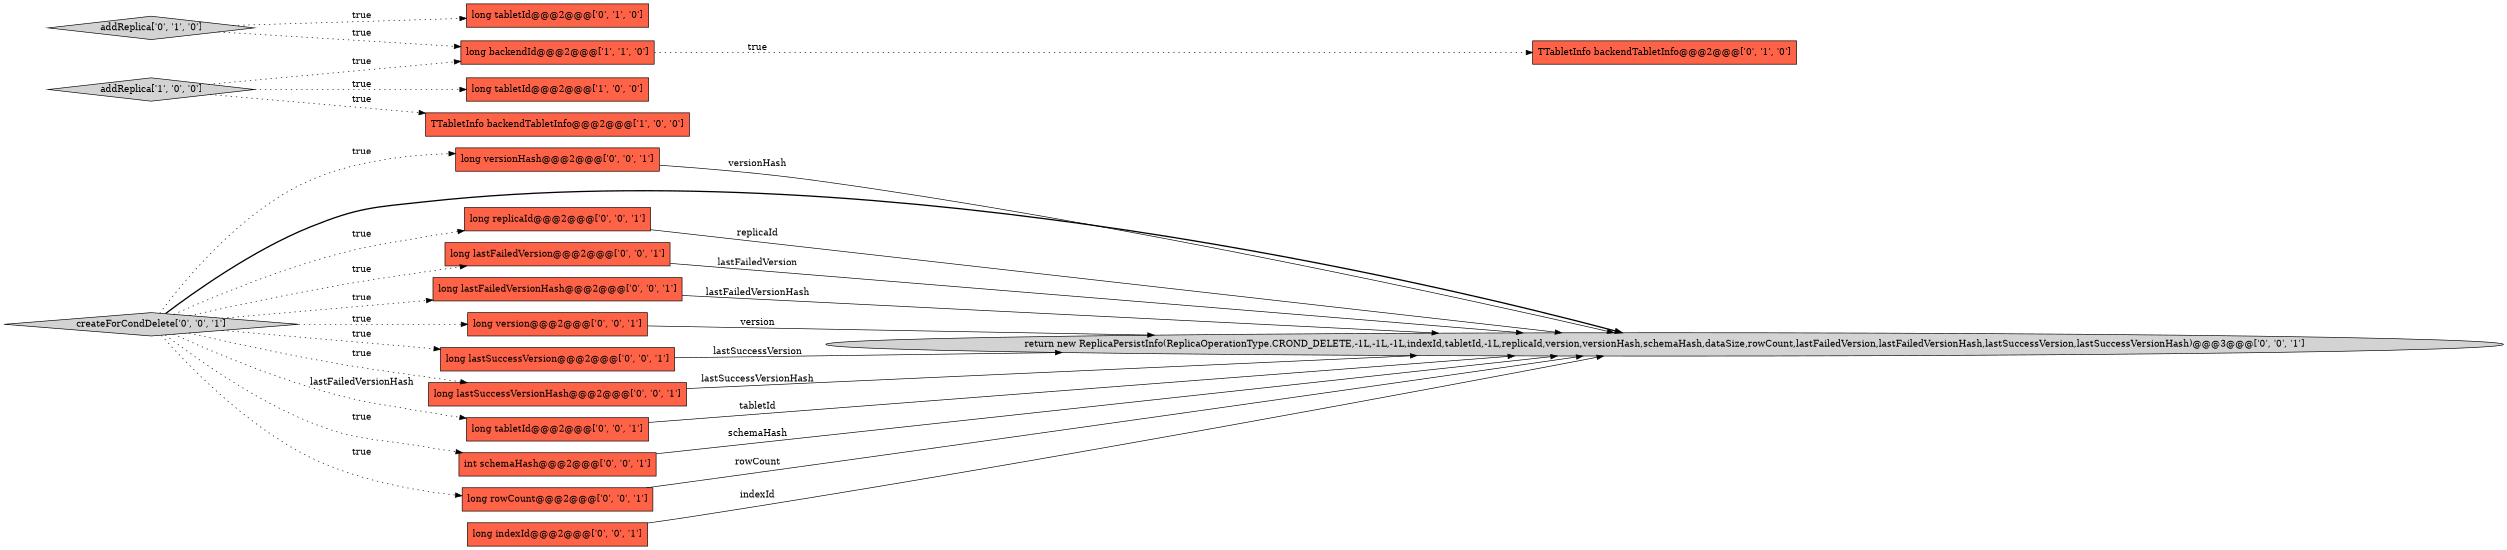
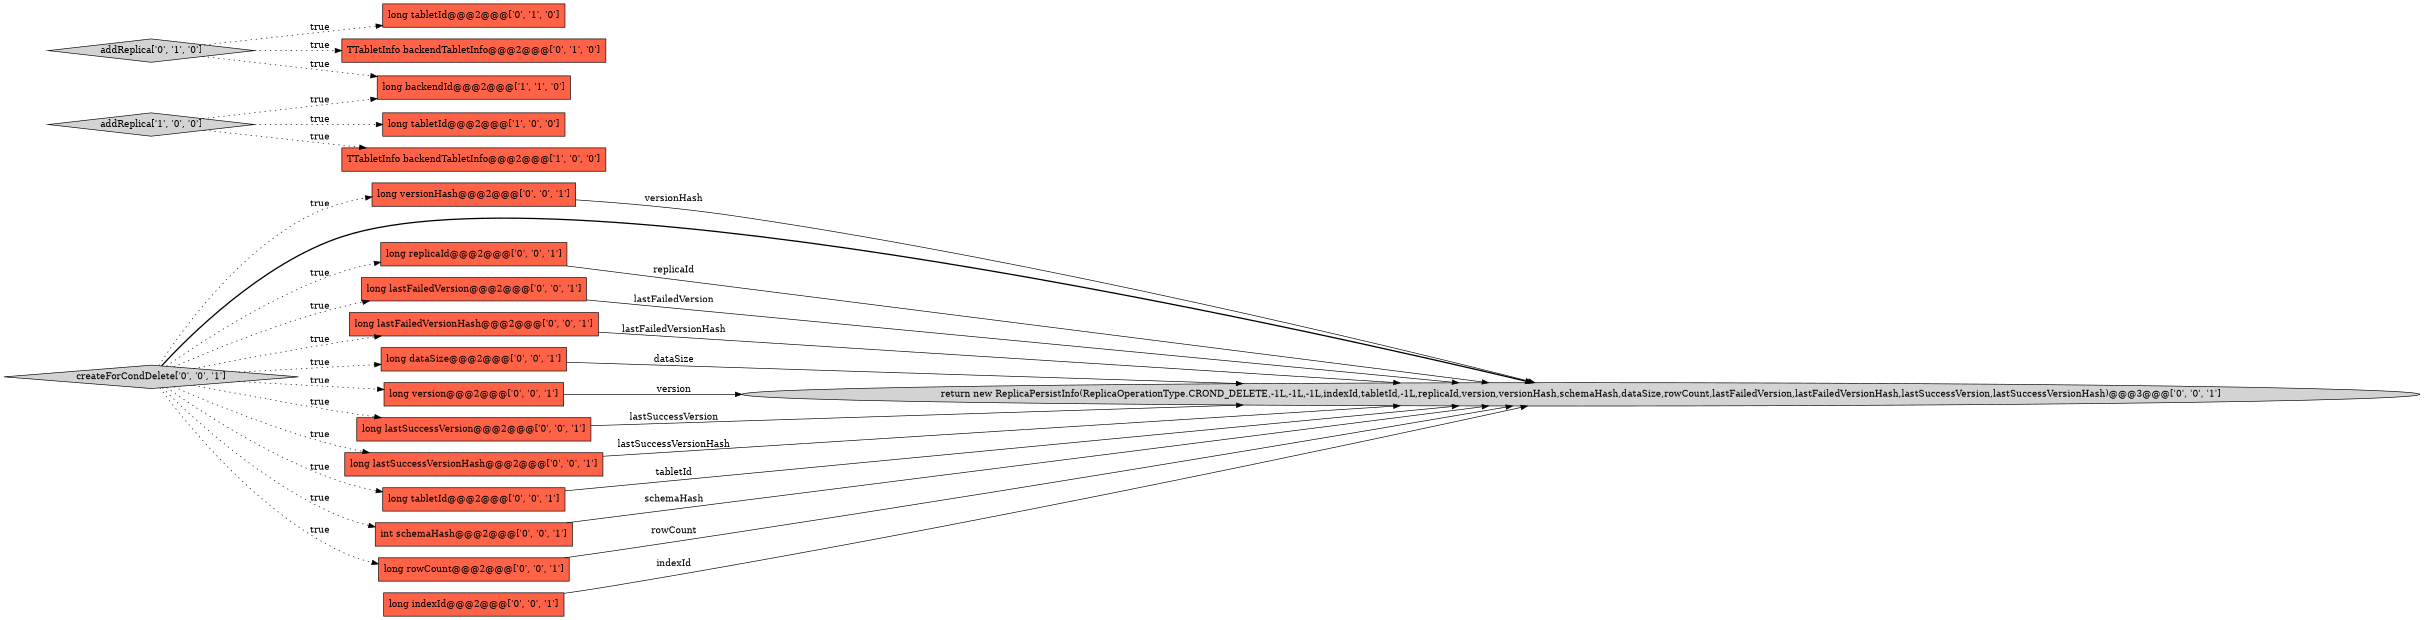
edge "long backendId@@@2@@@['1', '1', '0']" -> "TTabletInfo backendTabletInfo@@@2@@@['0', '1', '0']": now "addReplica['0', '1', '0']" -> "TTabletInfo backendTabletInfo@@@2@@@['0', '1', '0']"
node "long dataSize@@@2@@@['0', '0', '1']": added
edge "createForCondDelete['0', '0', '1']" -> "long tabletId@@@2@@@['0', '0', '1']": label "lastFailedVersionHash" -> "true"
